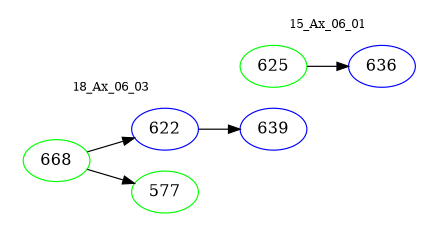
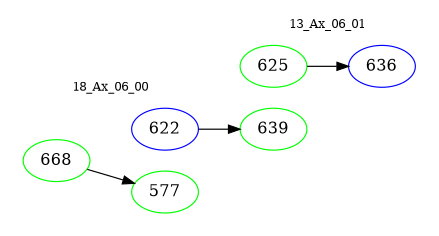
cluster "15_Ax_06_01": label "15_Ax_06_01" -> "13_Ax_06_01"
cluster "18_Ax_06_03": label "18_Ax_06_03" -> "18_Ax_06_00"
node "639": color blue -> green
edge "668" -> "622": removed
